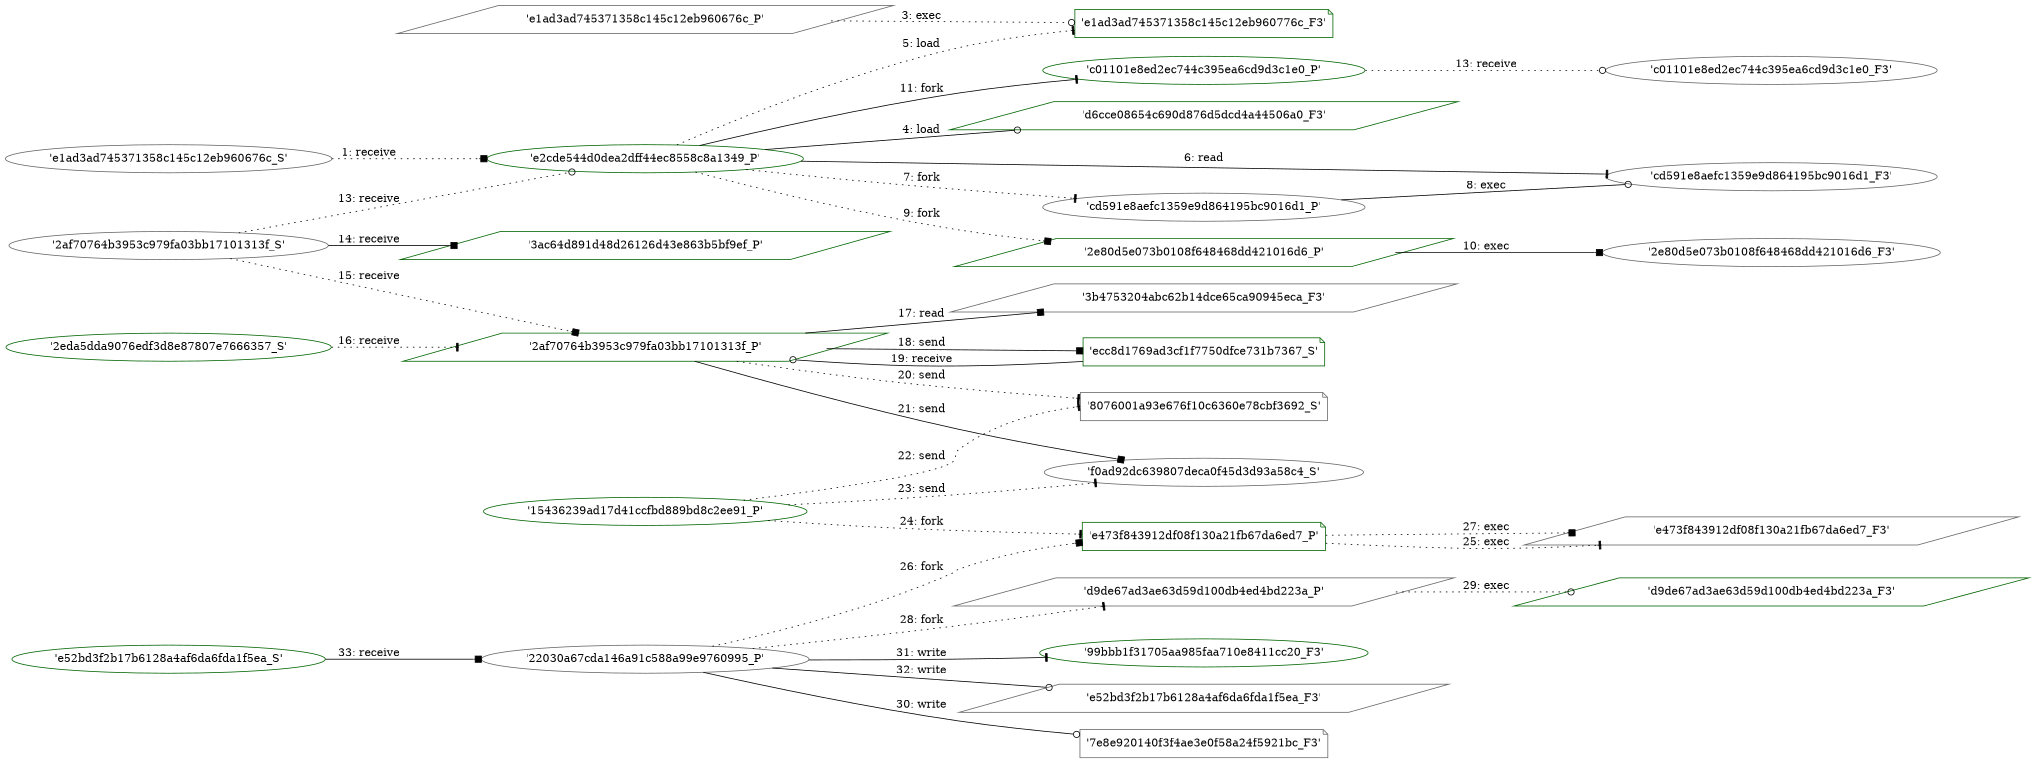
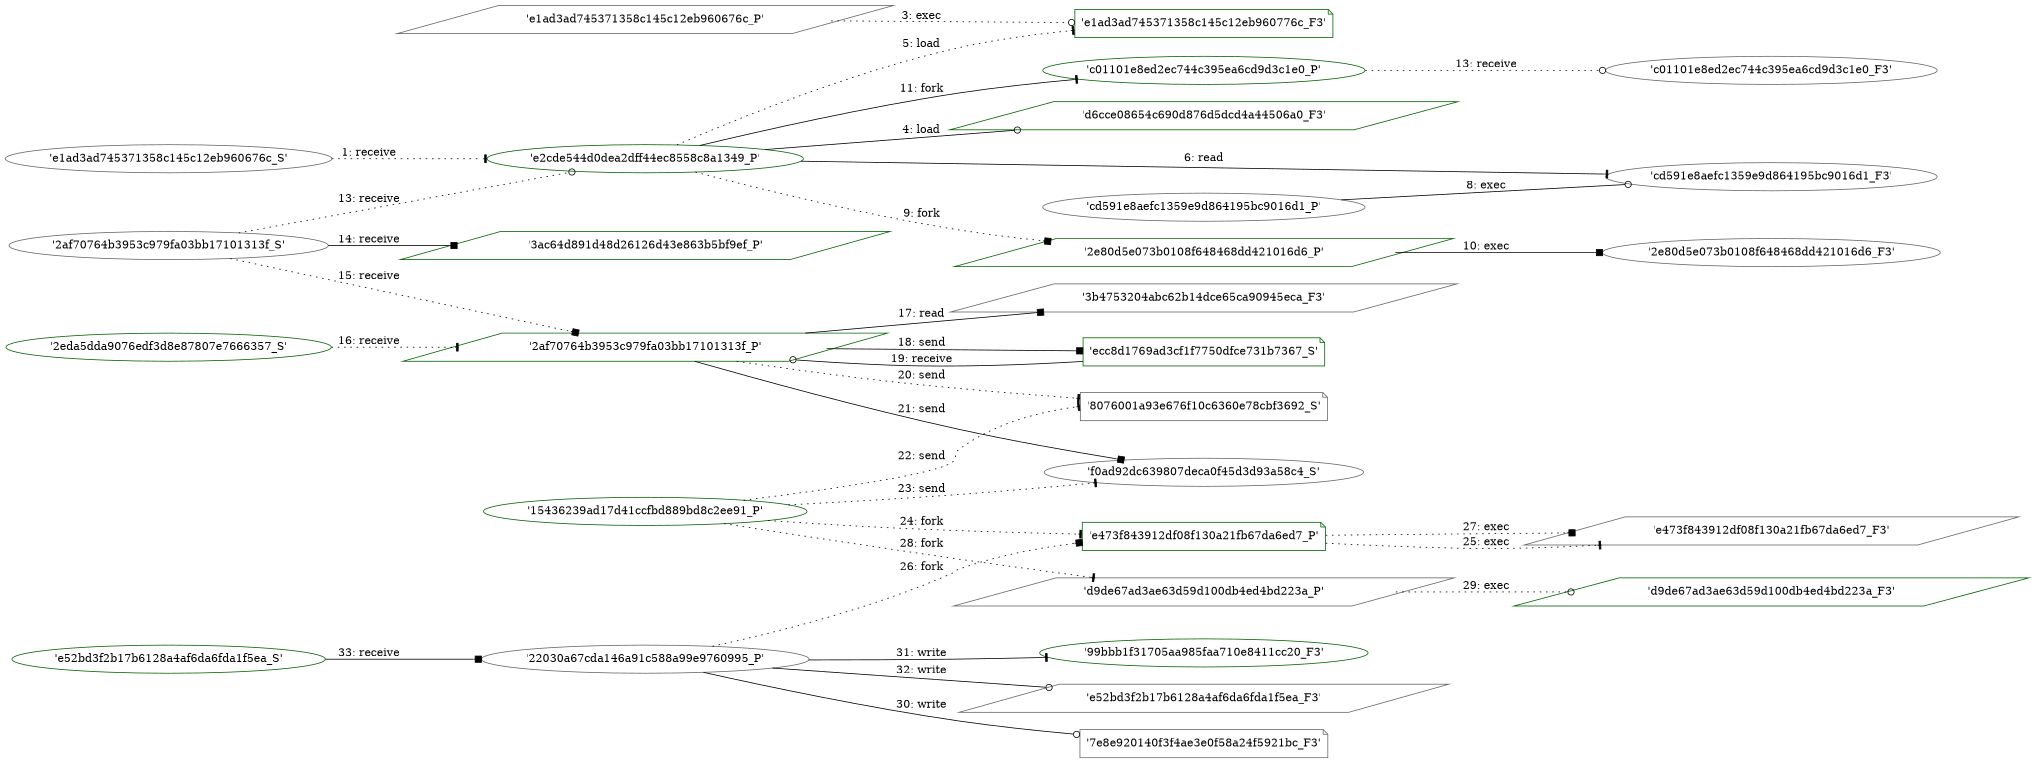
edge "'e1ad3ad745371358c145c12eb960676c_S'" -> "'e2cde544d0dea2dff44ec8558c8a1349_P'": arrowhead box -> tee
edge "'e2cde544d0dea2dff44ec8558c8a1349_P'" -> "'cd591e8aefc1359e9d864195bc9016d1_P'": removed, label "7: fork"
edge "'22030a67cda146a91c588a99e9760995_P'" -> "'d9de67ad3ae63d59d100db4ed4bd223a_P'": now "'15436239ad17d41ccfbd889bd8c2ee91_P'" -> "'d9de67ad3ae63d59d100db4ed4bd223a_P'"
